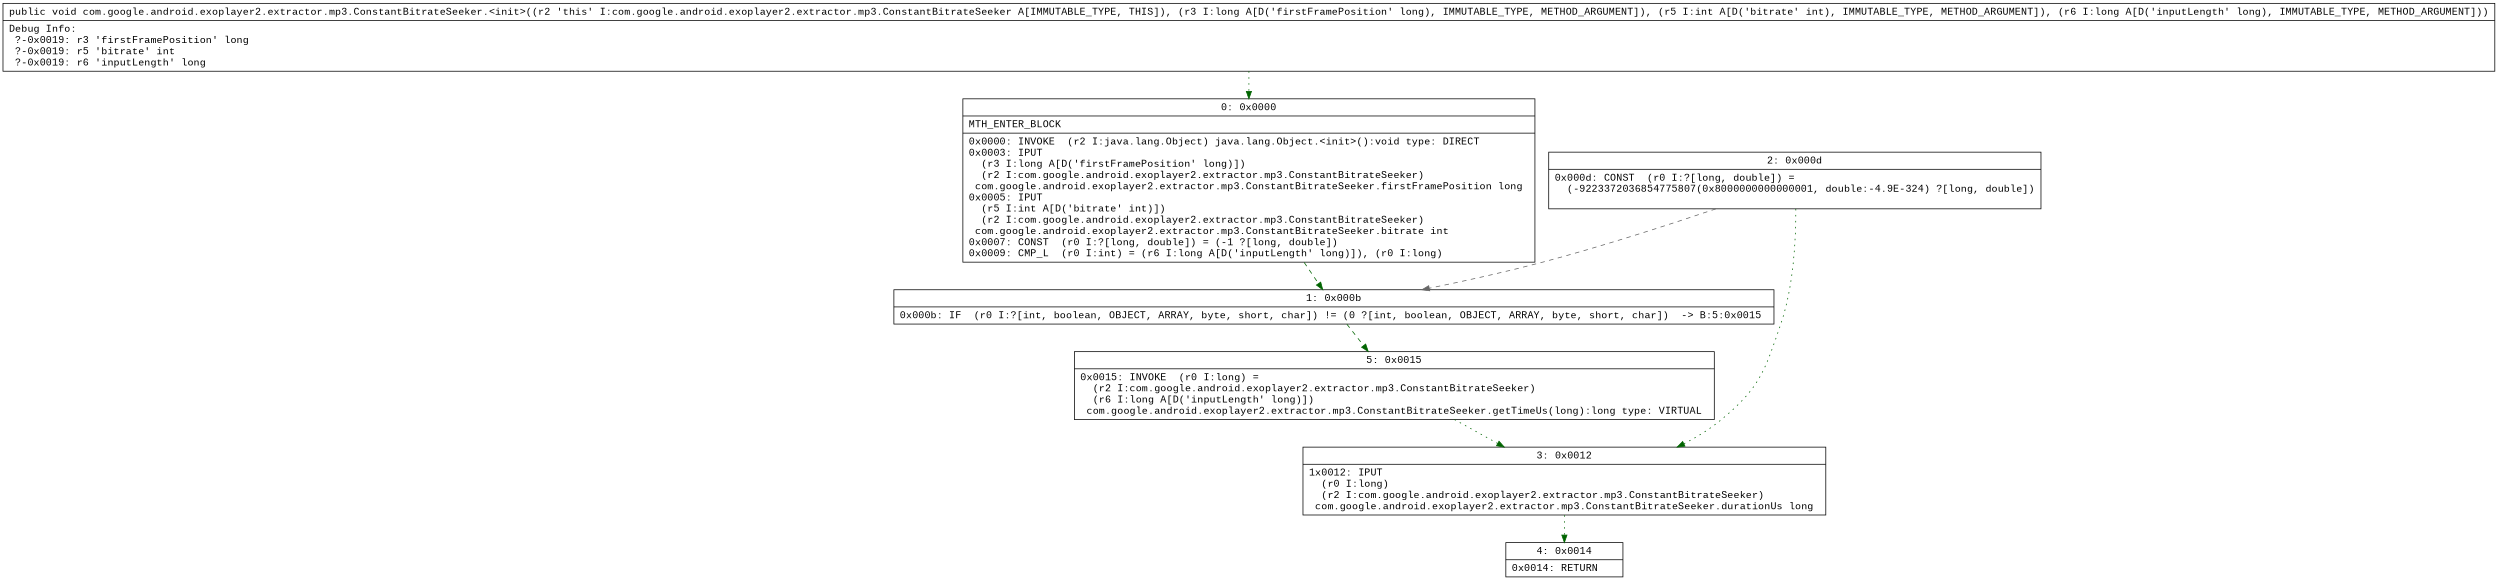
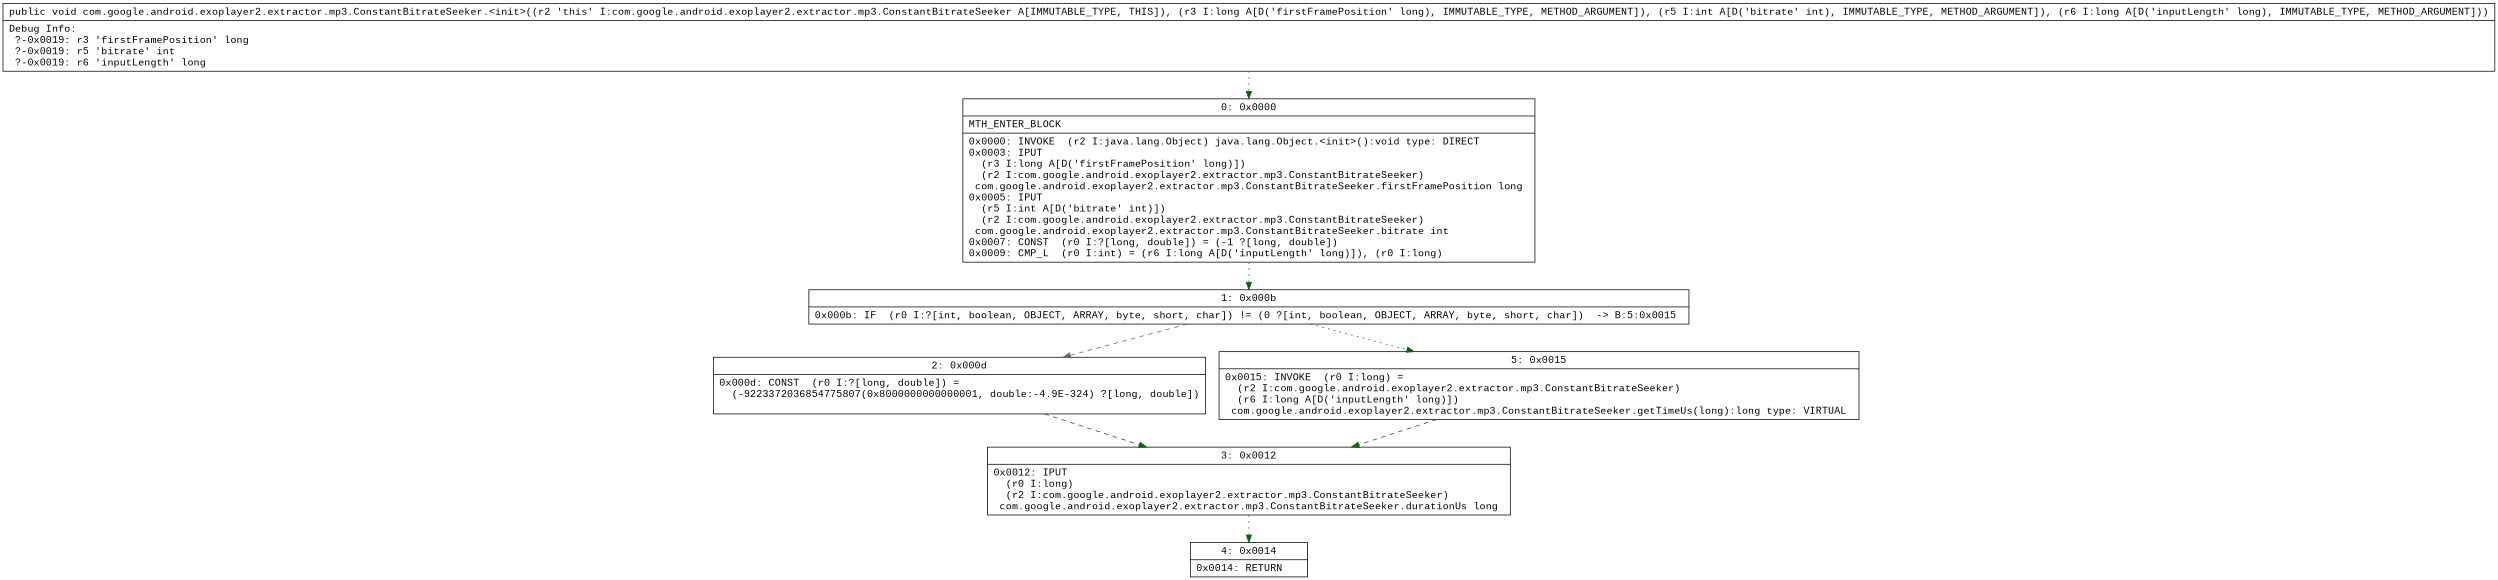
edge "2: 0x000d" -> "1: 0x000b": reversed
edge "0: 0x0000" -> "1: 0x000b": style dashed -> dotted
edge "1: 0x000b" -> "5: 0x0015": style dashed -> dotted
edge "2: 0x000d" -> "3: 0x0012": style dotted -> dashed
edge "5: 0x0015" -> "3: 0x0012": style dotted -> dashed
node "3: 0x0012": text "1x0012: IPUT" -> "0x0012: IPUT"
